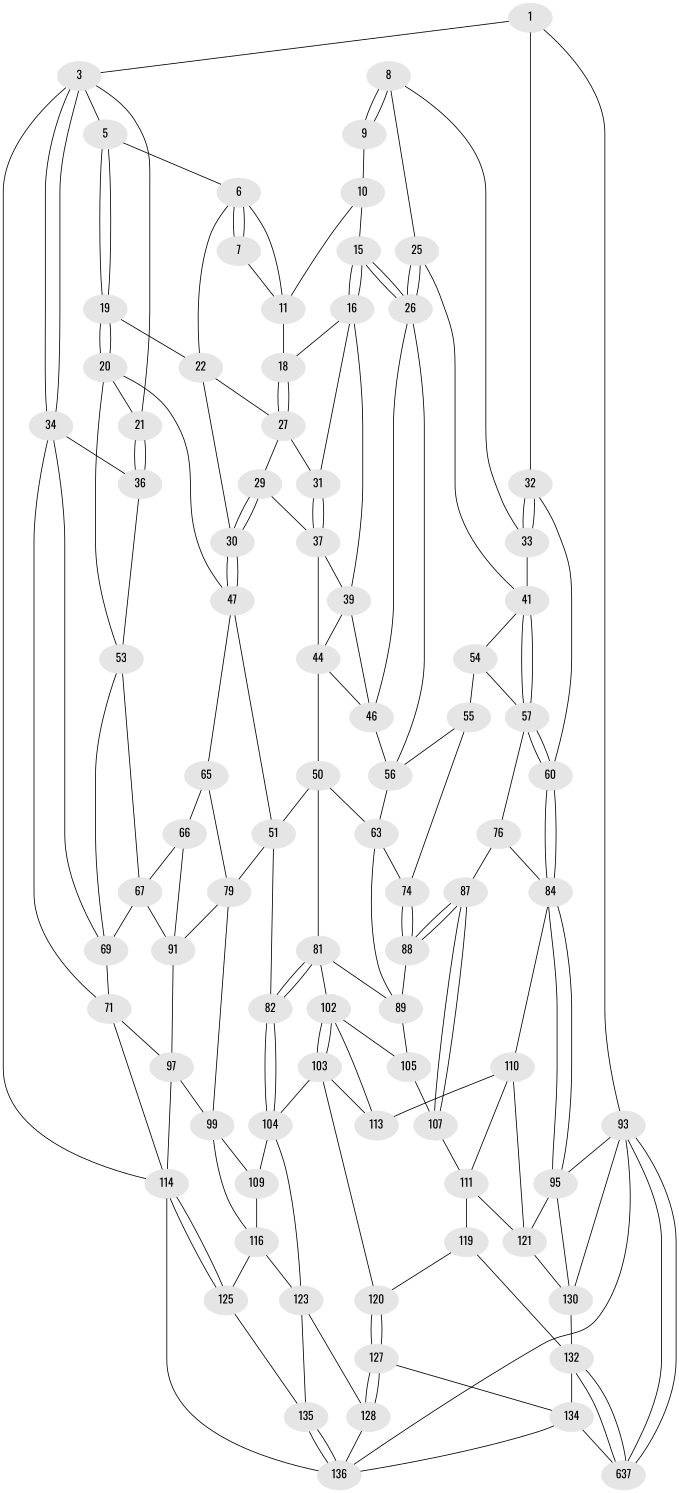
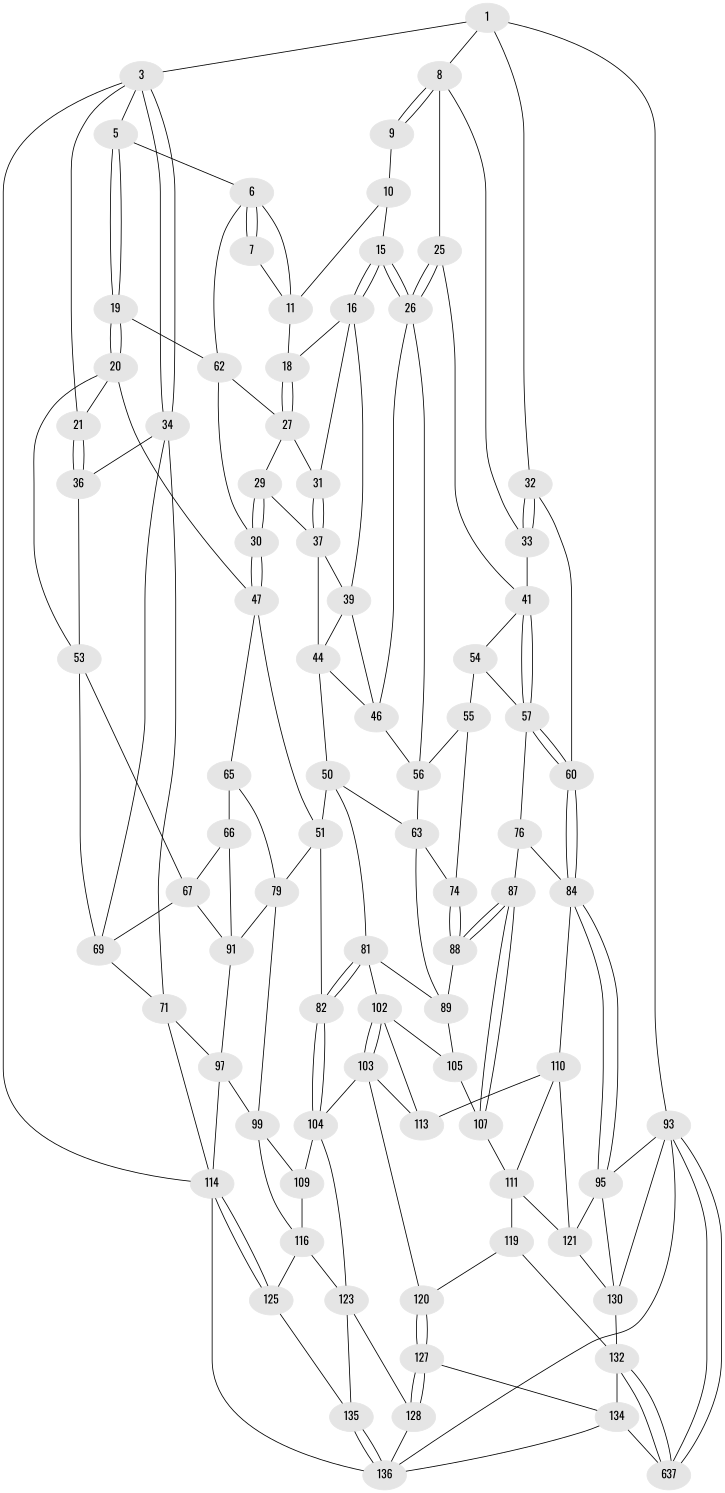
edge "1" -- "8": added
node "22": label "22" -> "62"
